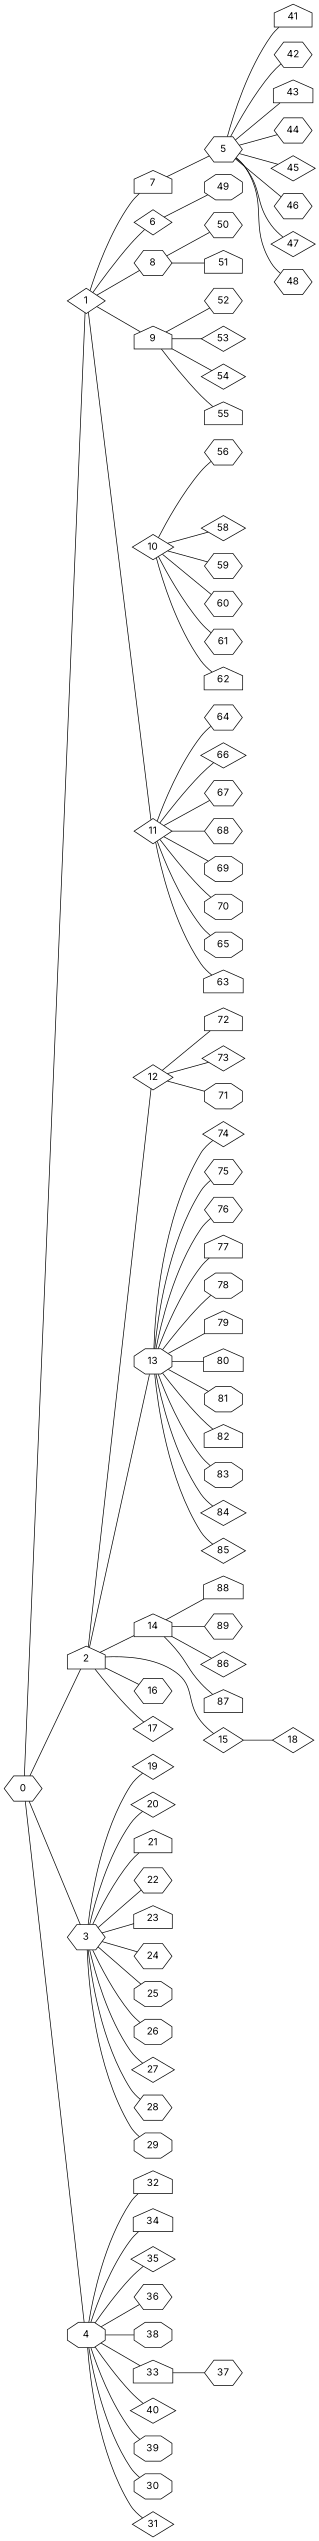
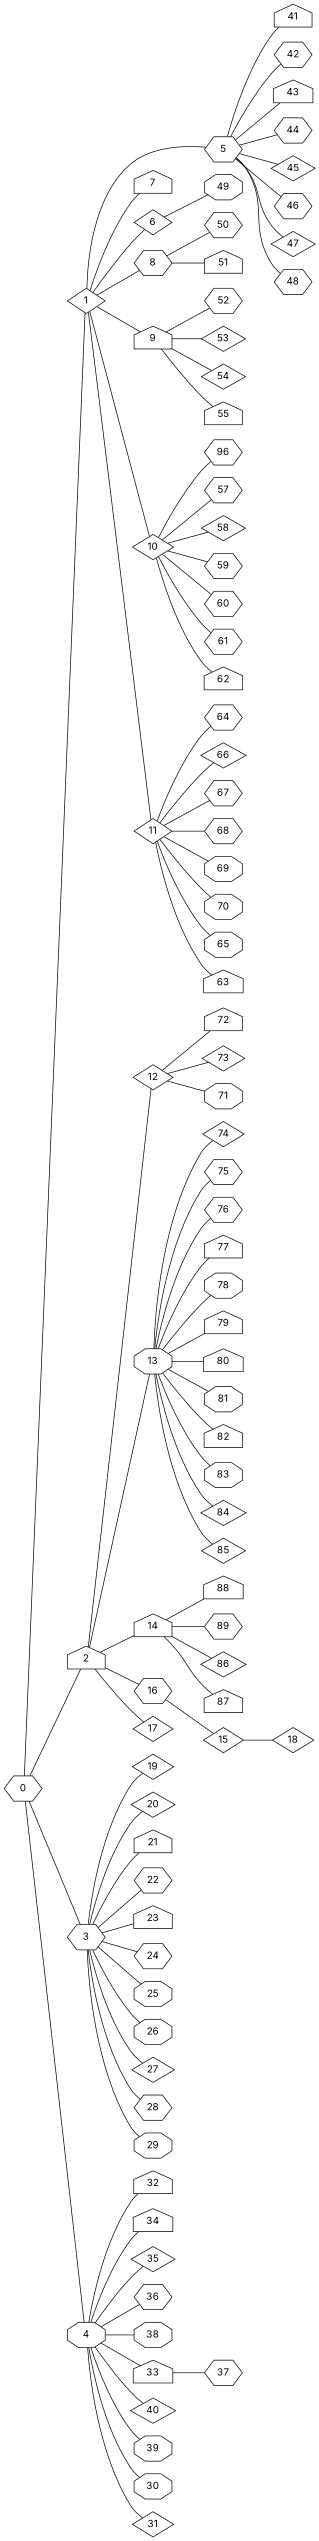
edge "5" -- "7": now "5" -- "1"
edge "1" -- "10": added
node "56": label "56" -> "96"
node "57": added
edge "2" -- "15": now "16" -- "15"
